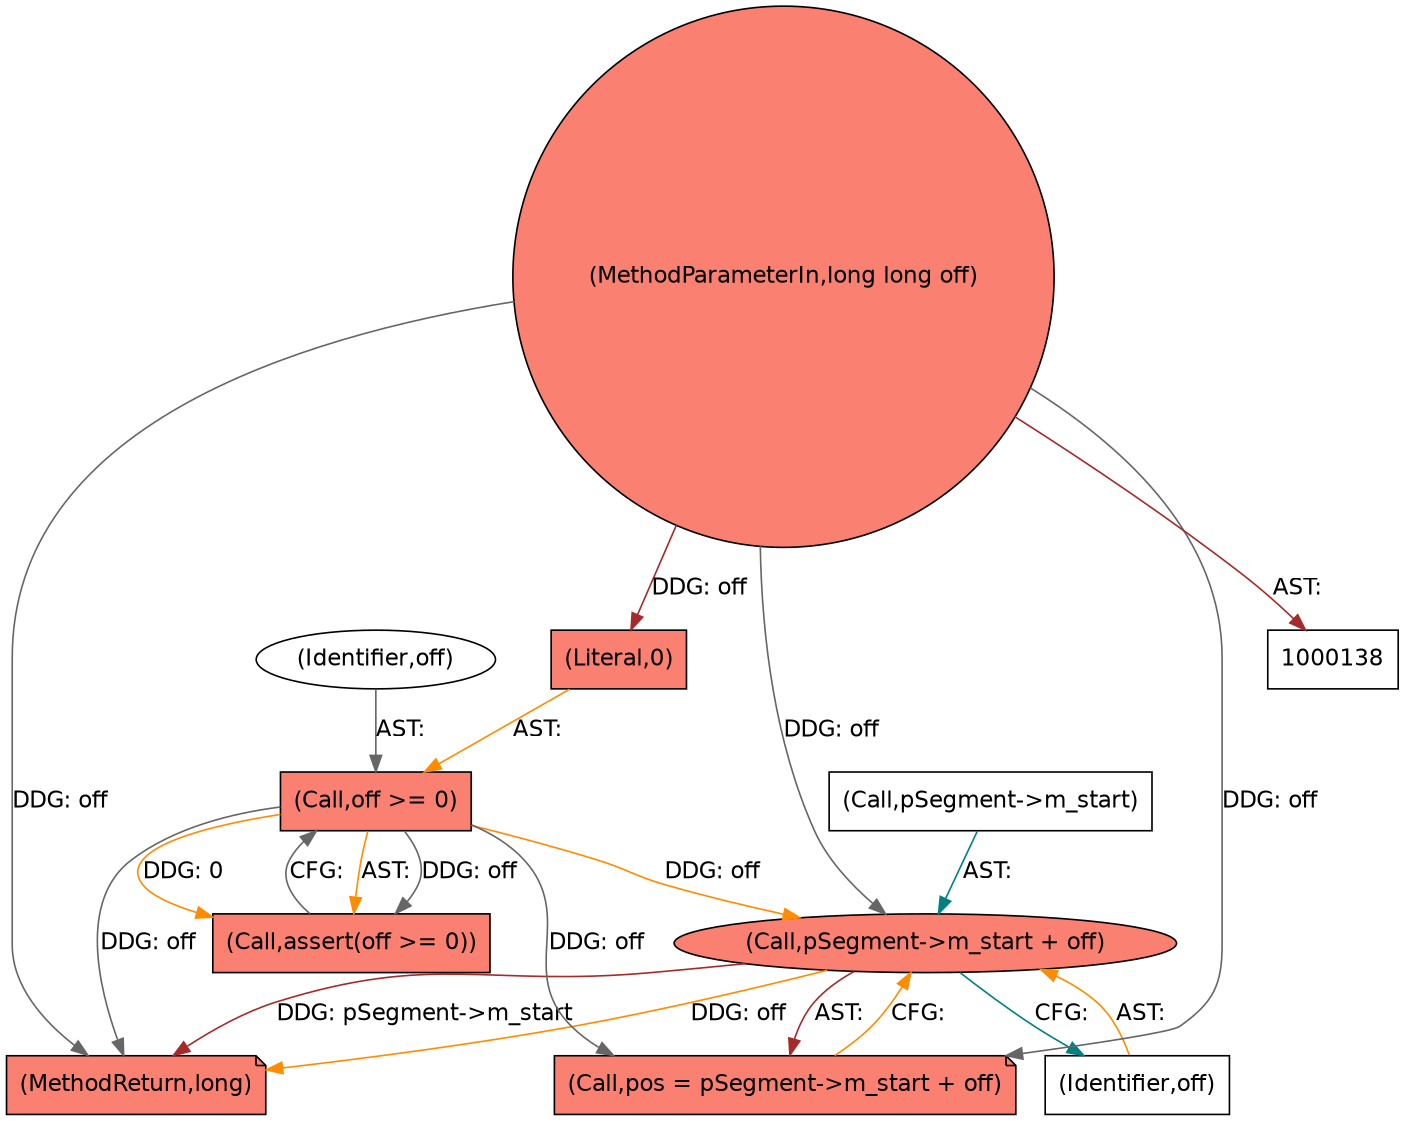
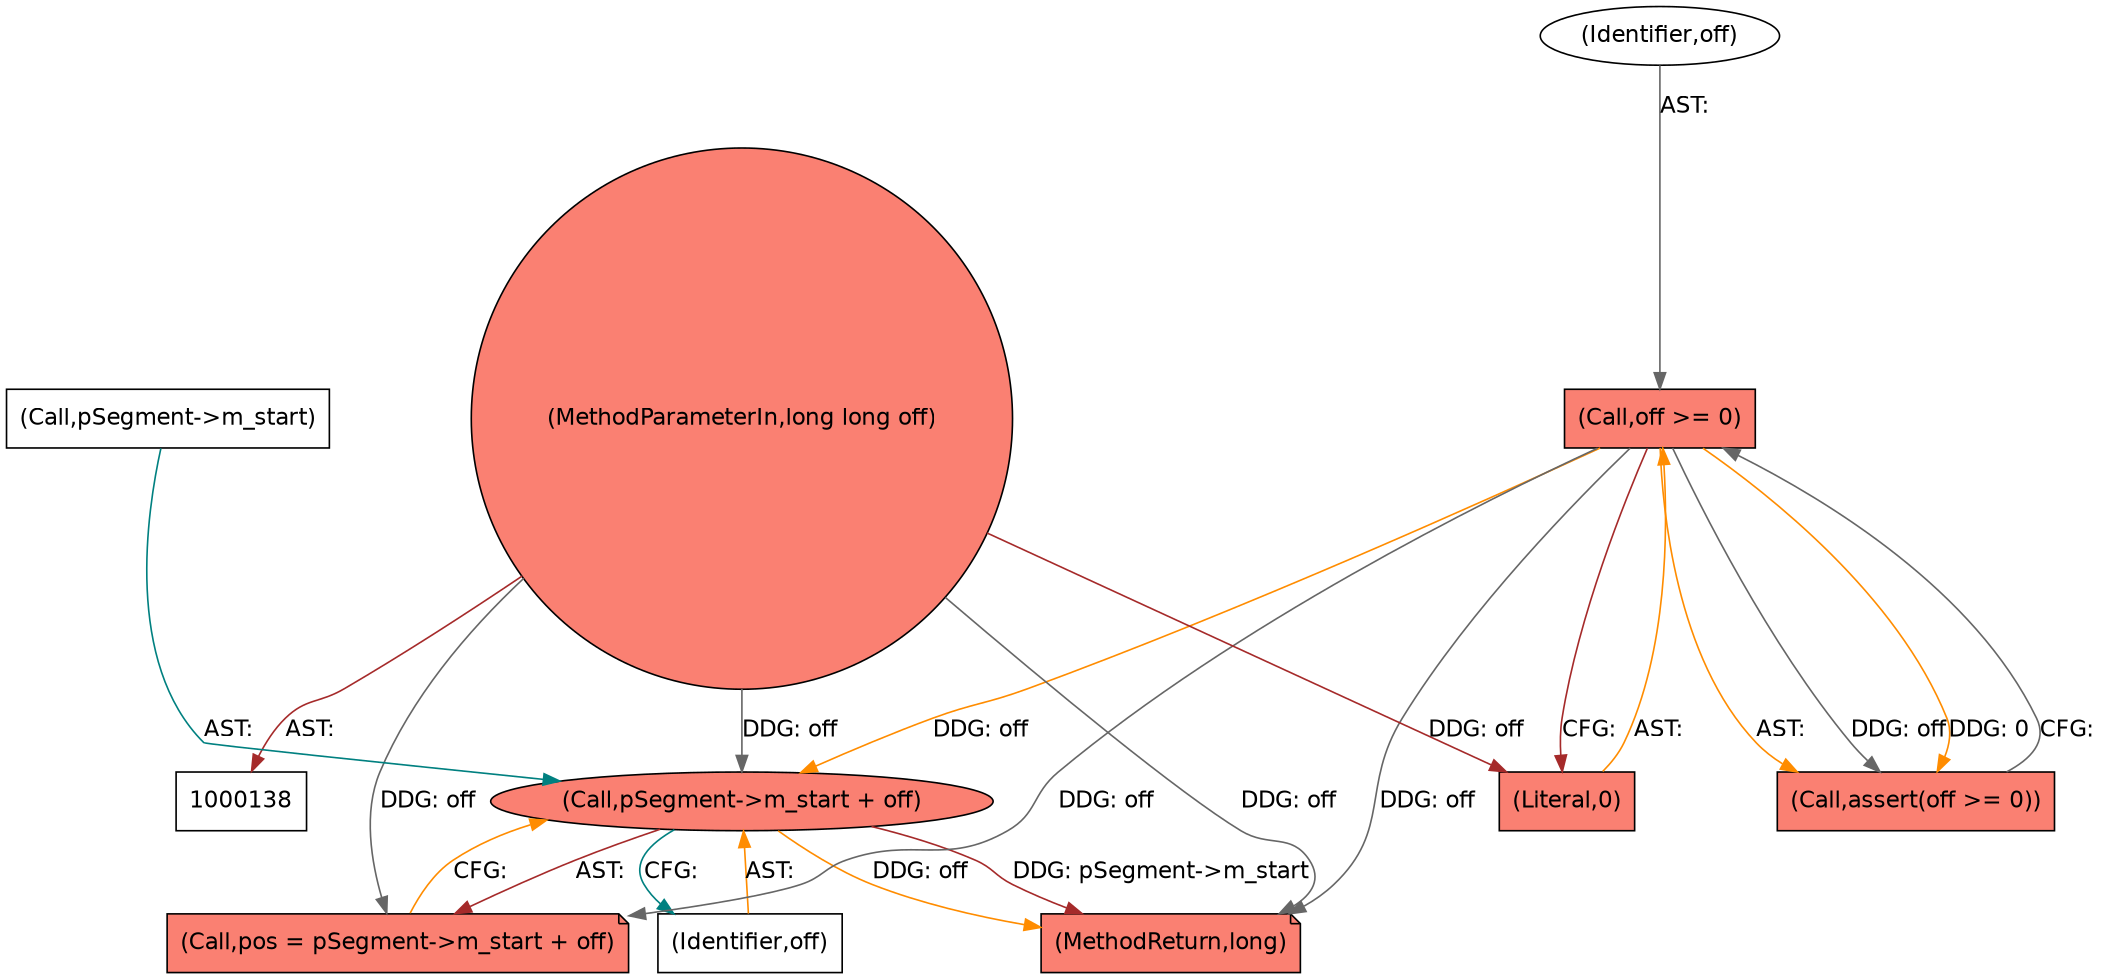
edge "(Call,off >= 0)" -> "(Literal,0)": added, label "CFG:"
